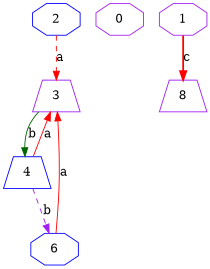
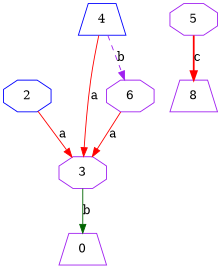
node "0": shape octagon -> trapezium
node "1": label "1" -> "5"
edge "2" -> "3": style dashed -> solid
node "3": shape trapezium -> octagon
edge "3" -> "4": now "3" -> "0"
node "6": color blue -> purple
